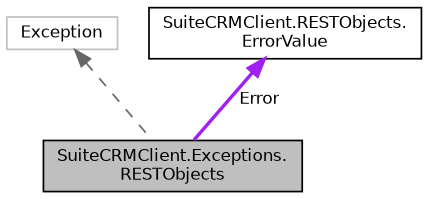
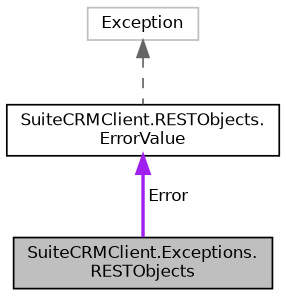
edge "SuiteCRMClient.Exceptions. RESTObjects" -> "Exception": now "SuiteCRMClient.RESTObjects. ErrorValue" -> "Exception"
